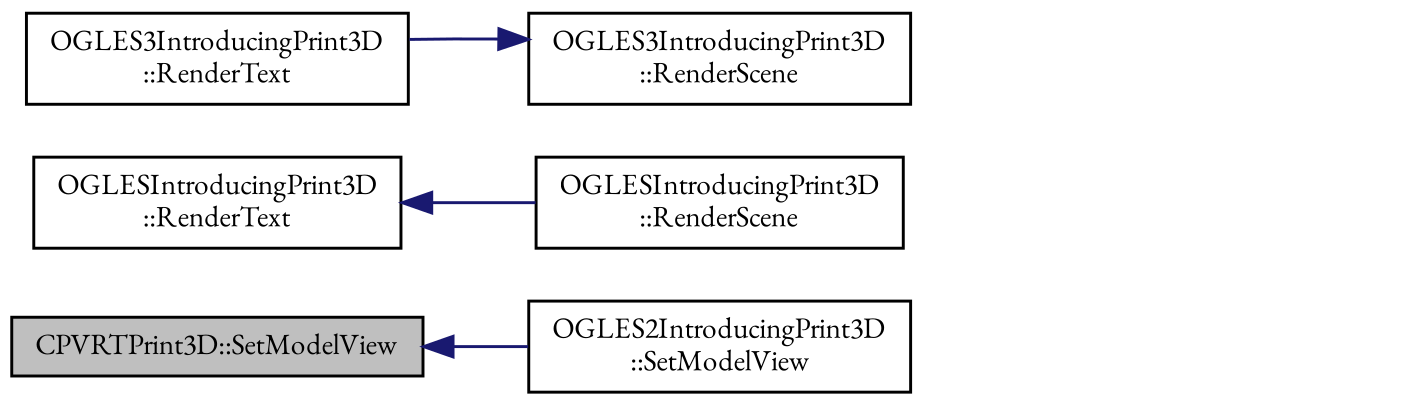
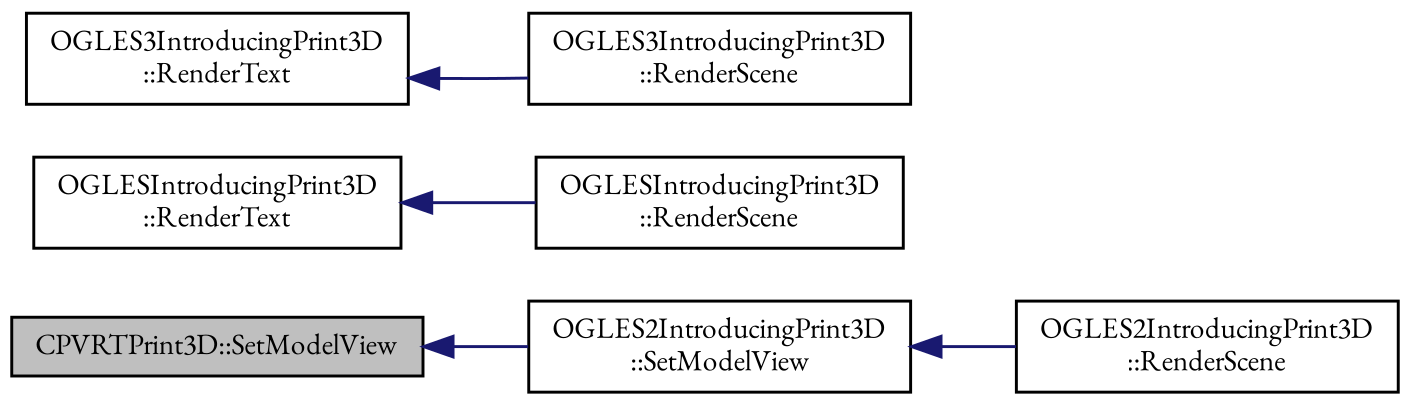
edge "OGLES3IntroducingPrint3D ::RenderText" -> "OGLES3IntroducingPrint3D ::RenderScene": reversed
node "OGLES2IntroducingPrint3D ::RenderScene": added
